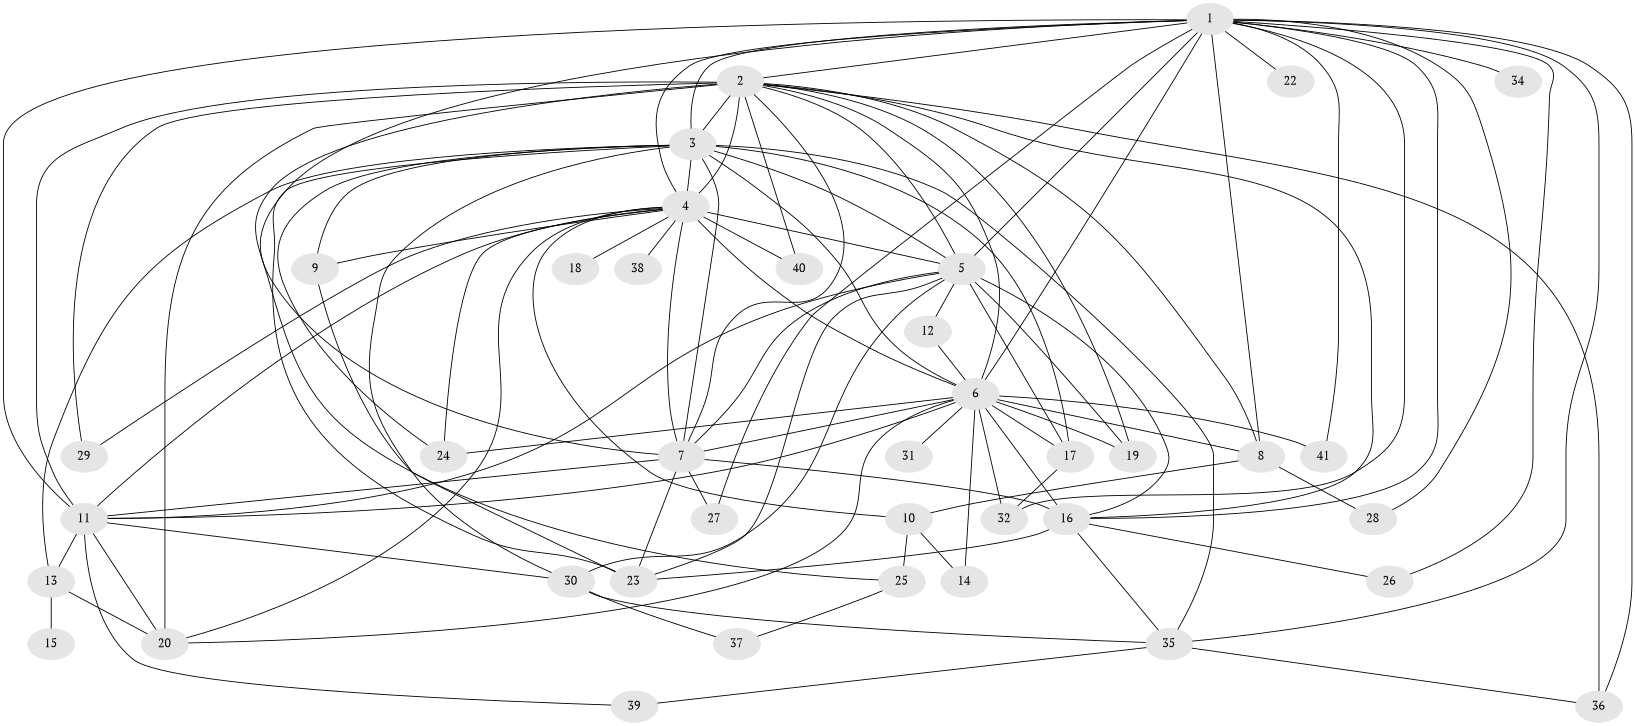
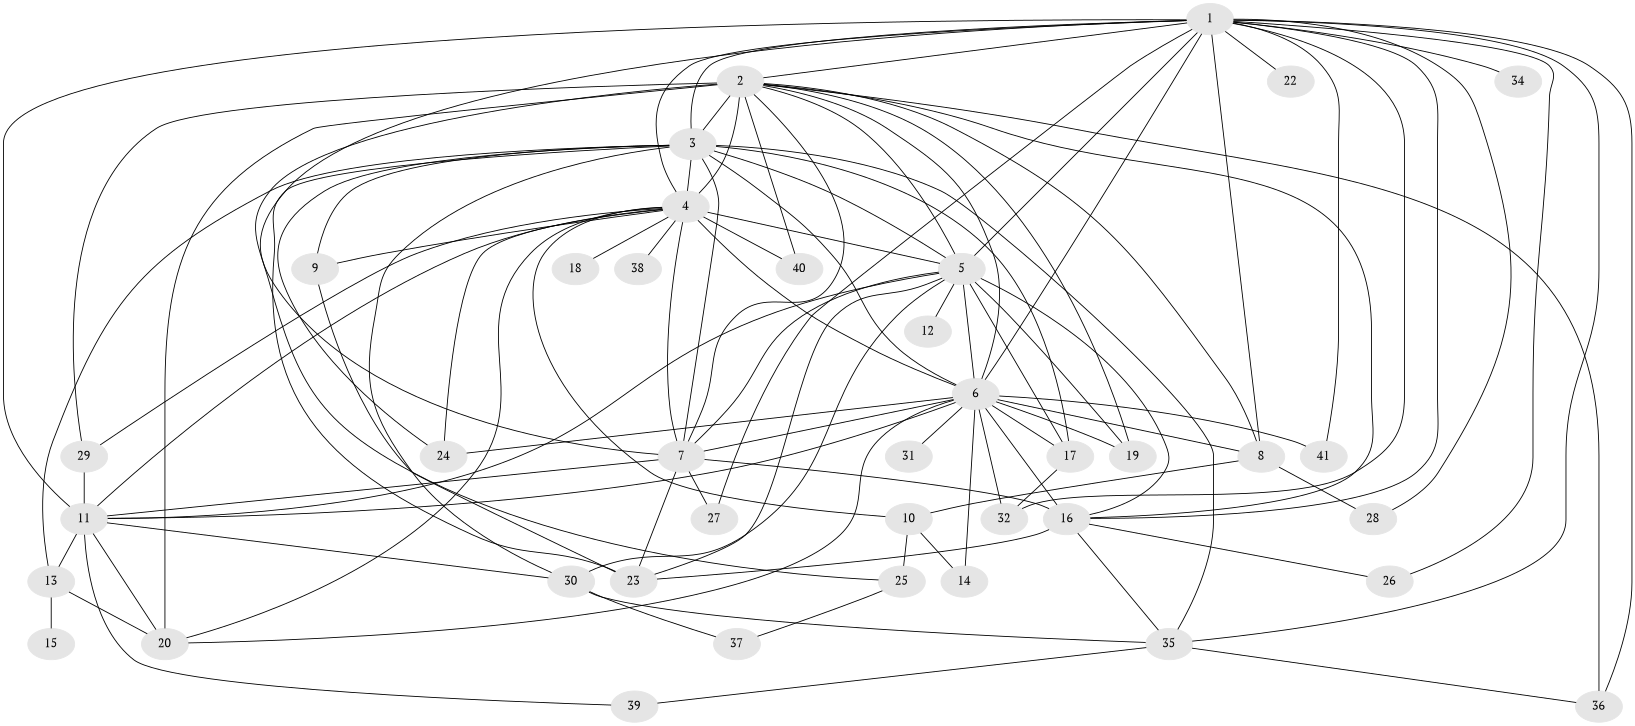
edge "2" -- "11": now "29" -- "11"
edge "12" -- "6": now "5" -- "6"
